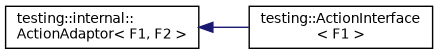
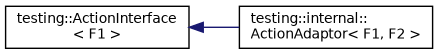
edge "testing::ActionInterface < F1 >" -> "testing::internal:: ActionAdaptor< F1, F2 >": reversed
